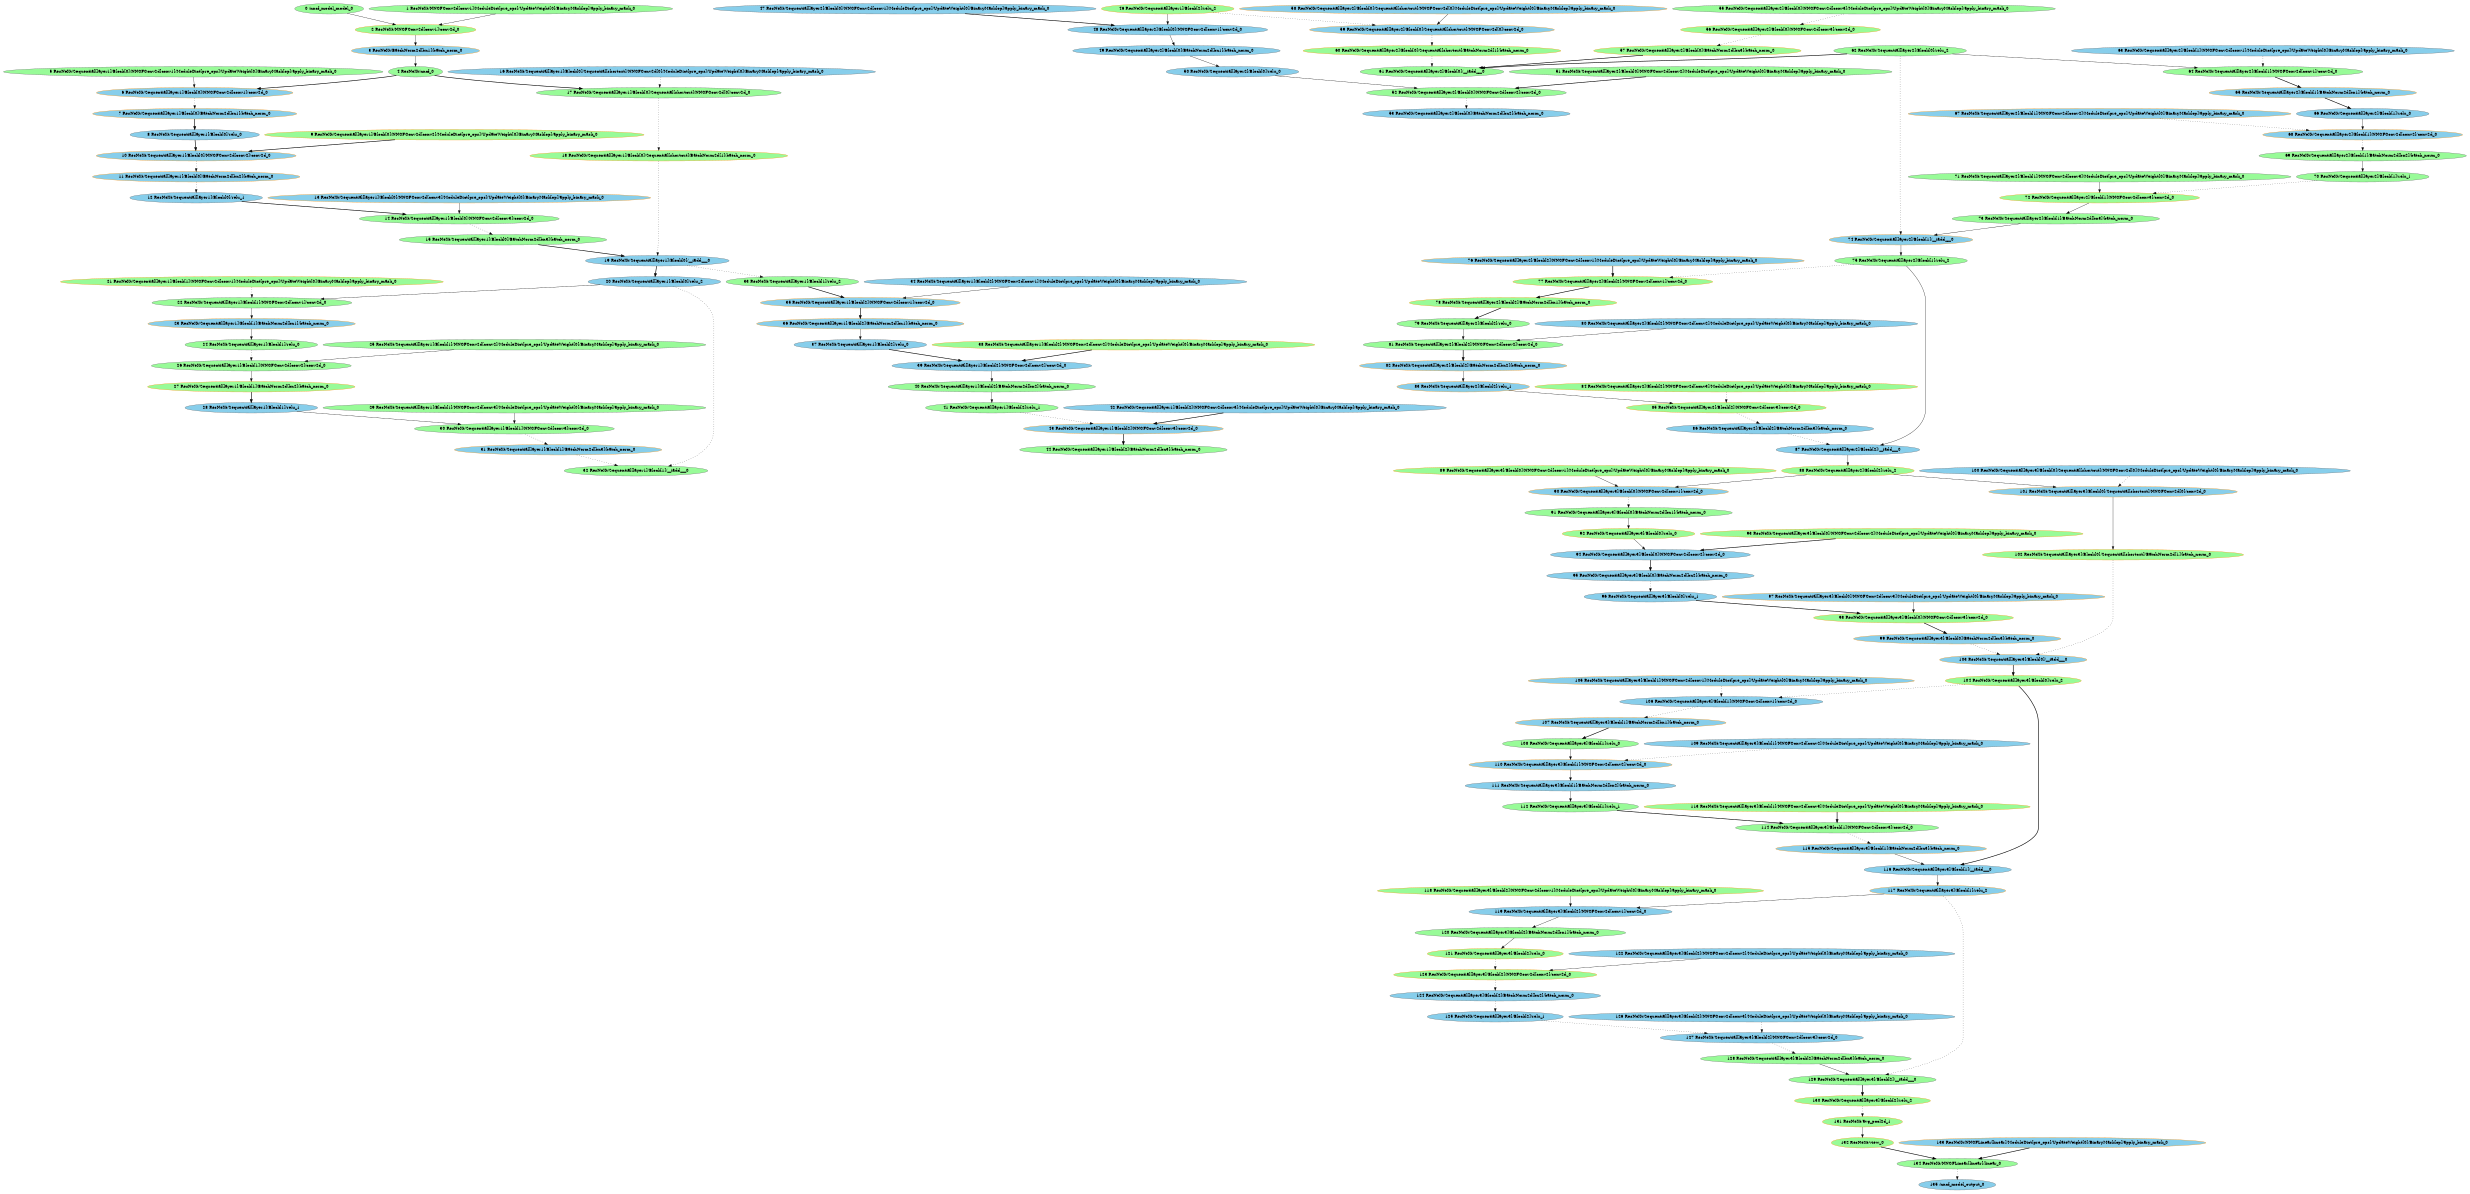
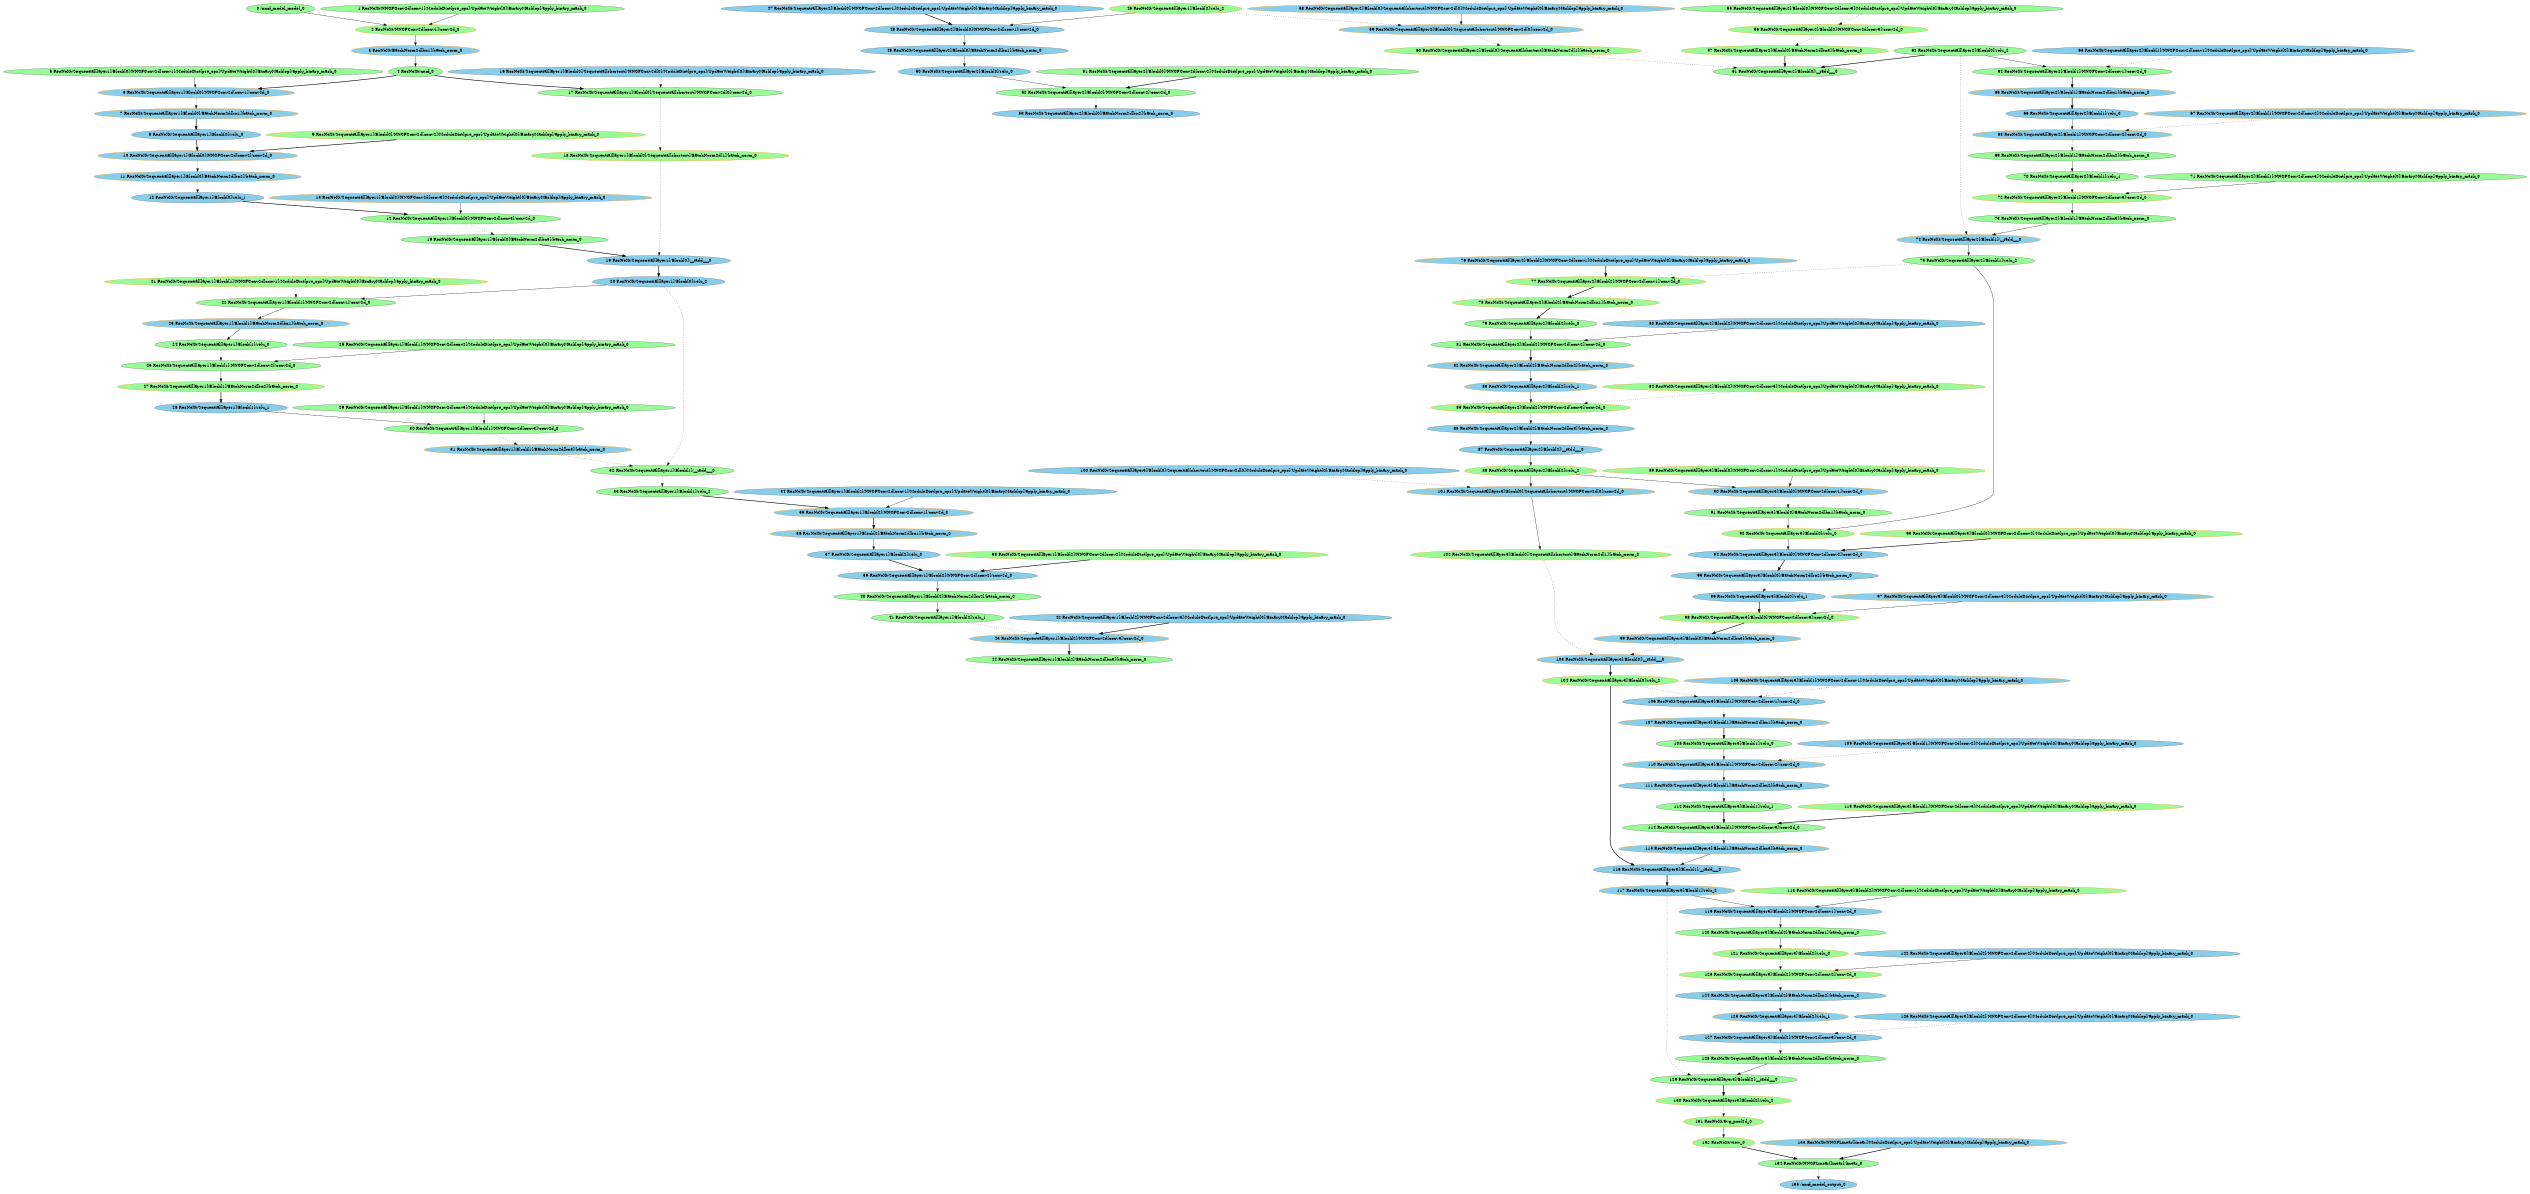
edge "19 ResNeXt/Sequential[layer1]/Block[0]/__iadd___0" -> "33 ResNeXt/Sequential[layer1]/Block[1]/relu_2": now "32 ResNeXt/Sequential[layer1]/Block[1]/__iadd___0" -> "33 ResNeXt/Sequential[layer1]/Block[1]/relu_2"
edge "75 ResNeXt/Sequential[layer2]/Block[1]/relu_2" -> "87 ResNeXt/Sequential[layer2]/Block[2]/__iadd___0": now "75 ResNeXt/Sequential[layer2]/Block[1]/relu_2" -> "92 ResNeXt/Sequential[layer3]/Block[0]/relu_0"
edge "116 ResNeXt/Sequential[layer3]/Block[1]/__iadd___0" -> "117 ResNeXt/Sequential[layer3]/Block[1]/relu_2": style solid -> bold
node "125 ResNeXt/Sequential[layer3]/Block[2]/relu_1": color gray40 -> darkorange
node "131 ResNeXt/avg_pool2d_1": label "131 ResNeXt/avg_pool2d_1" -> "131 ResNeXt/avg_pool2d_0"
